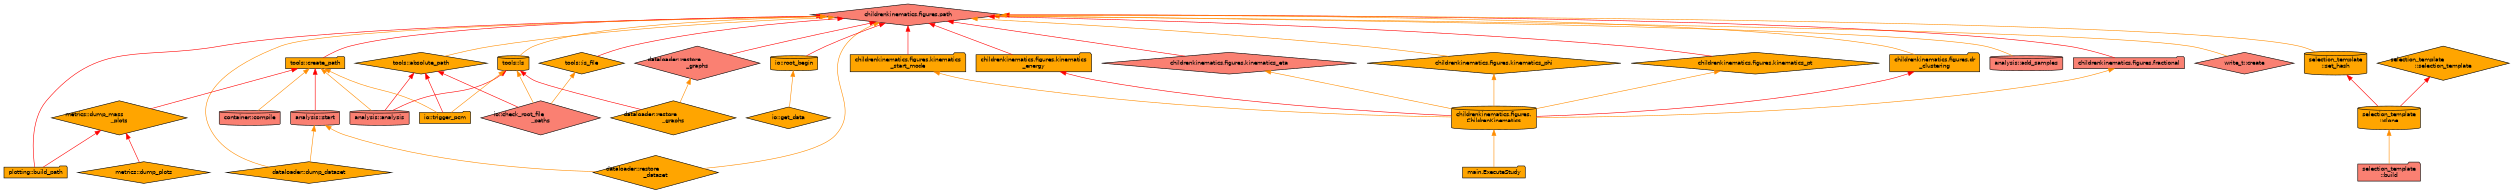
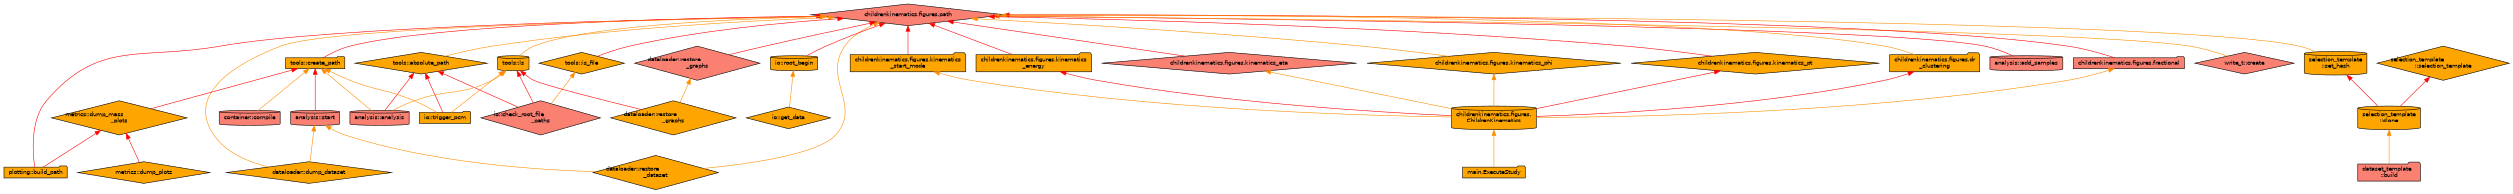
edge "analysis::add_samples" -> "childrenkinematics.figures.path": color darkorange -> red
edge "io::check_root_file _paths" -> "tools::ls": color darkorange -> red
edge "childrenkinematics.figures. ChildrenKinematics" -> "childrenkinematics.figures.kinematics_pt": color darkorange -> red
edge "analysis::analysis" -> "tools::ls": color red -> darkorange
node "selection_template ::build": label "selection_template ::build" -> "dataset_template ::build"
